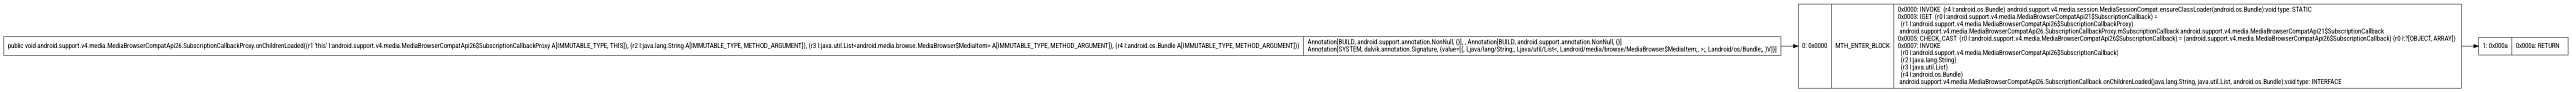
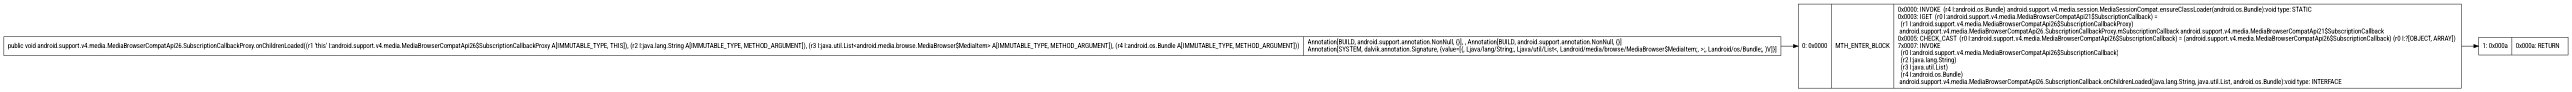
node "0: 0x0000": text "0x0007: INVOKE" -> "7x0007: INVOKE"
